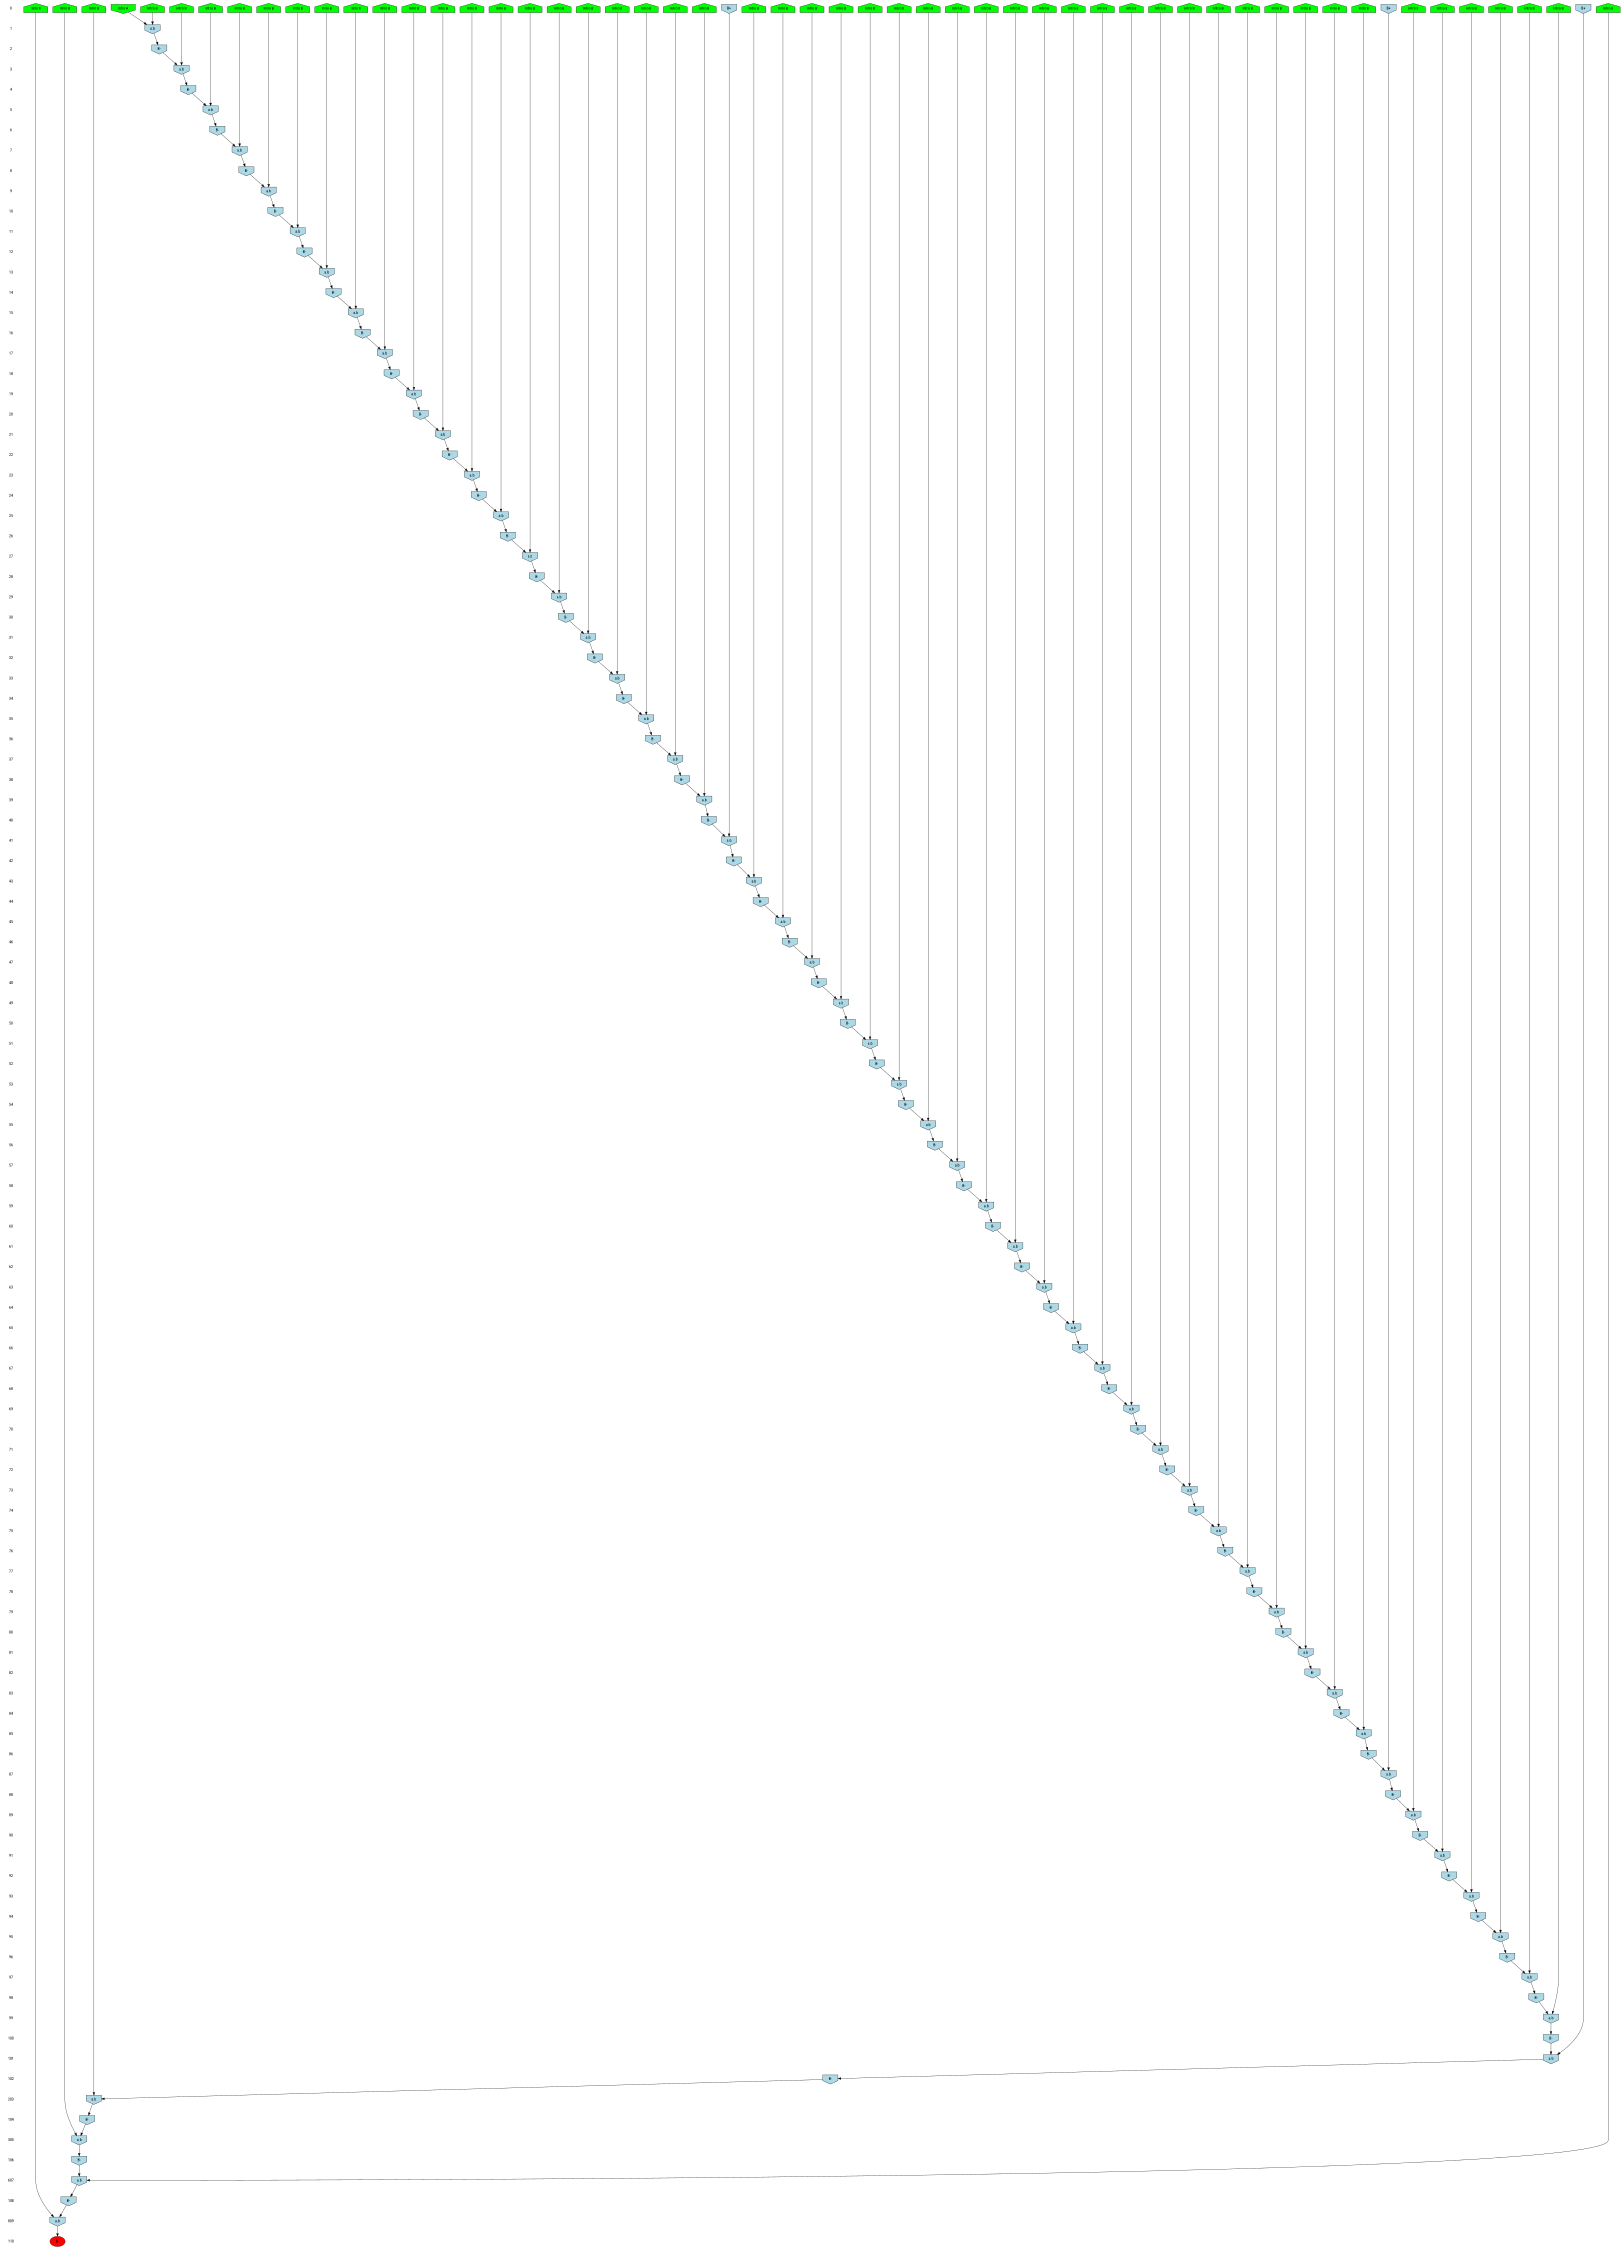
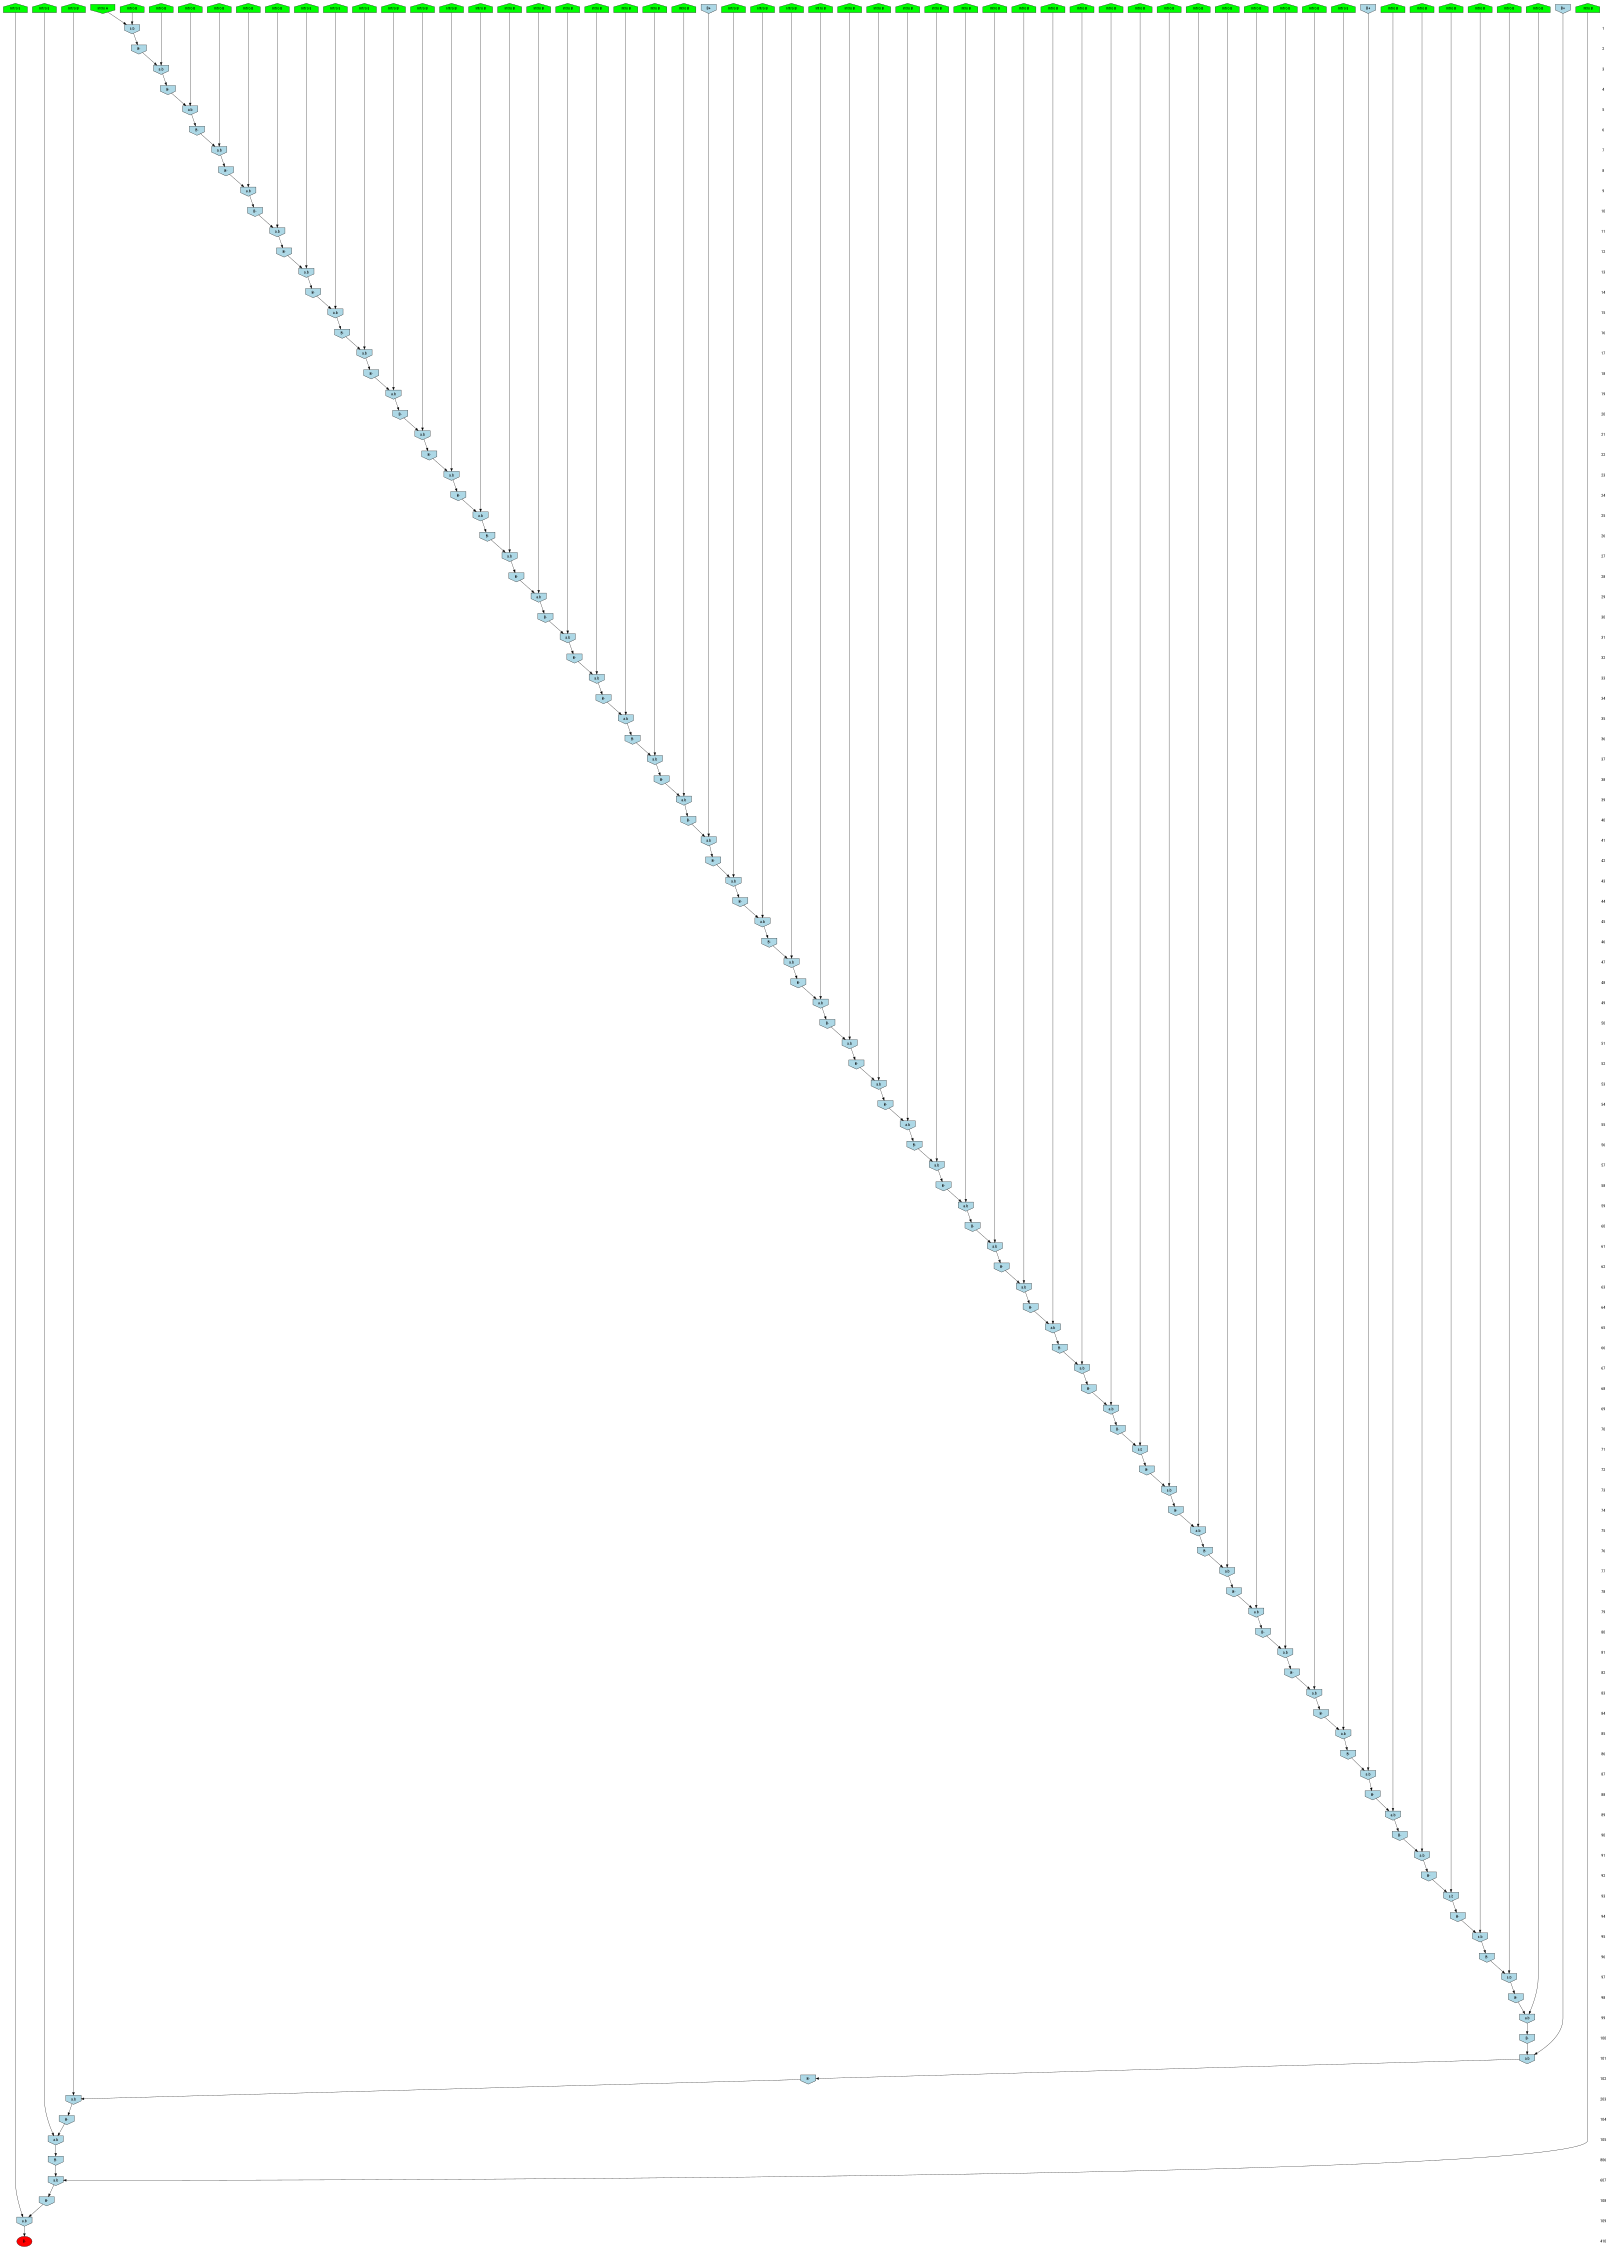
node "0": removed
node "305": label "305" -> "105"
node "106": label "106" -> "806"
node "809": label "809" -> "109"
node "110": label "110" -> "410"
